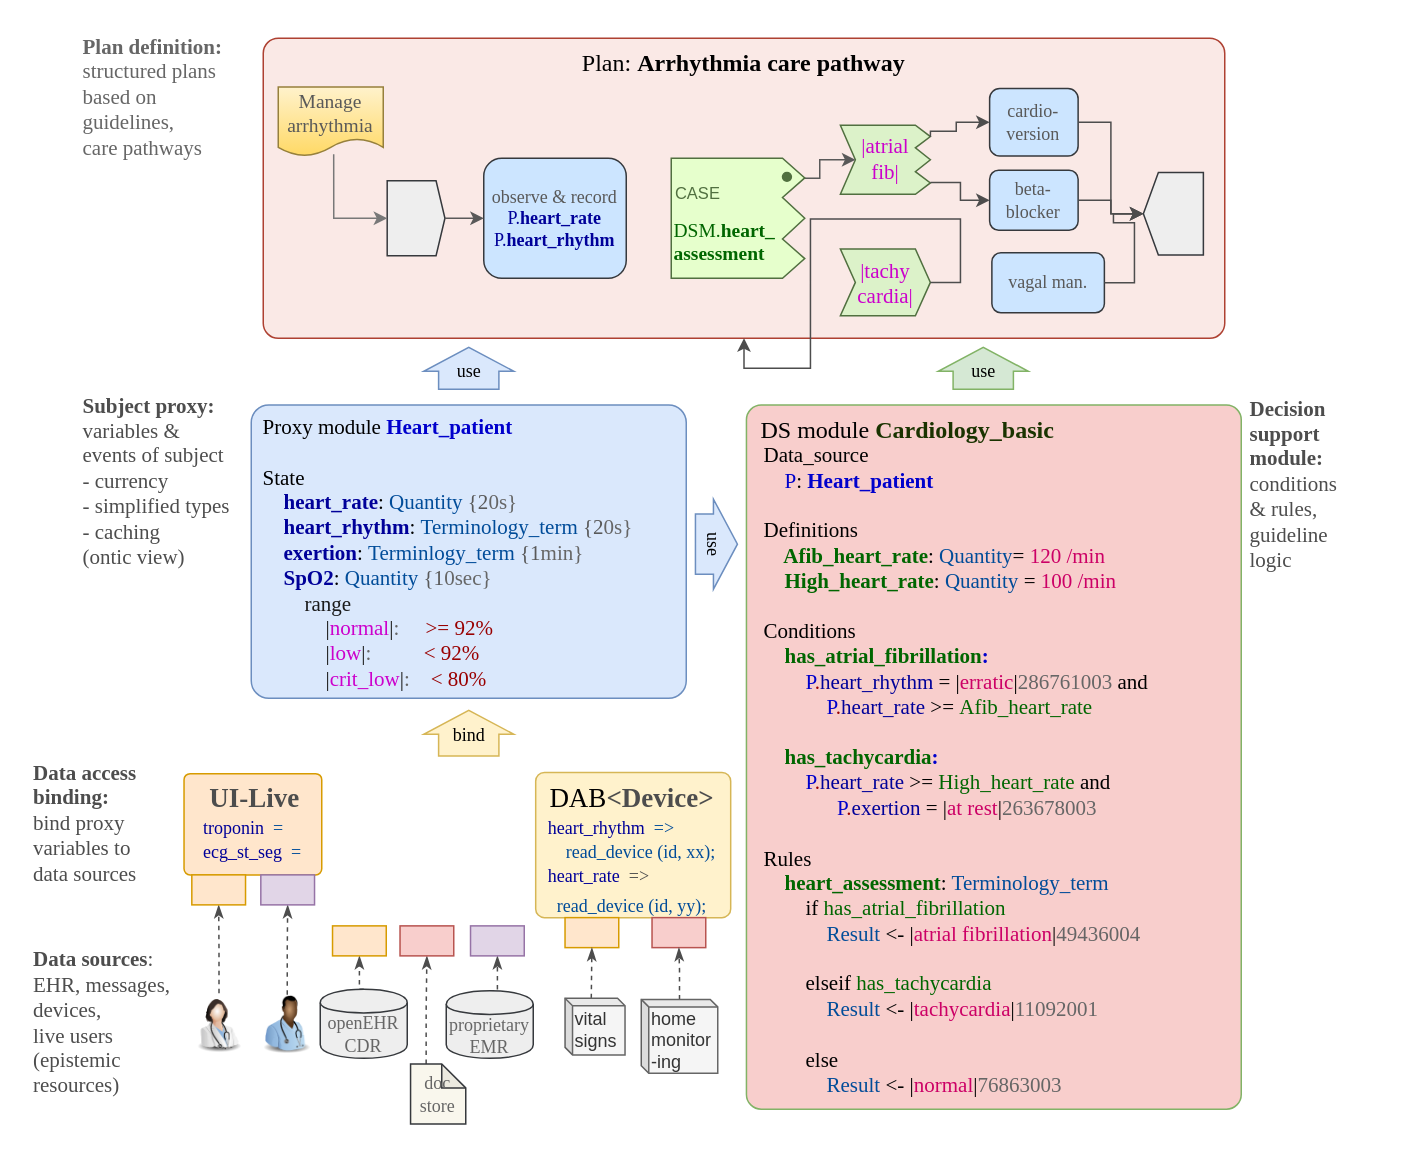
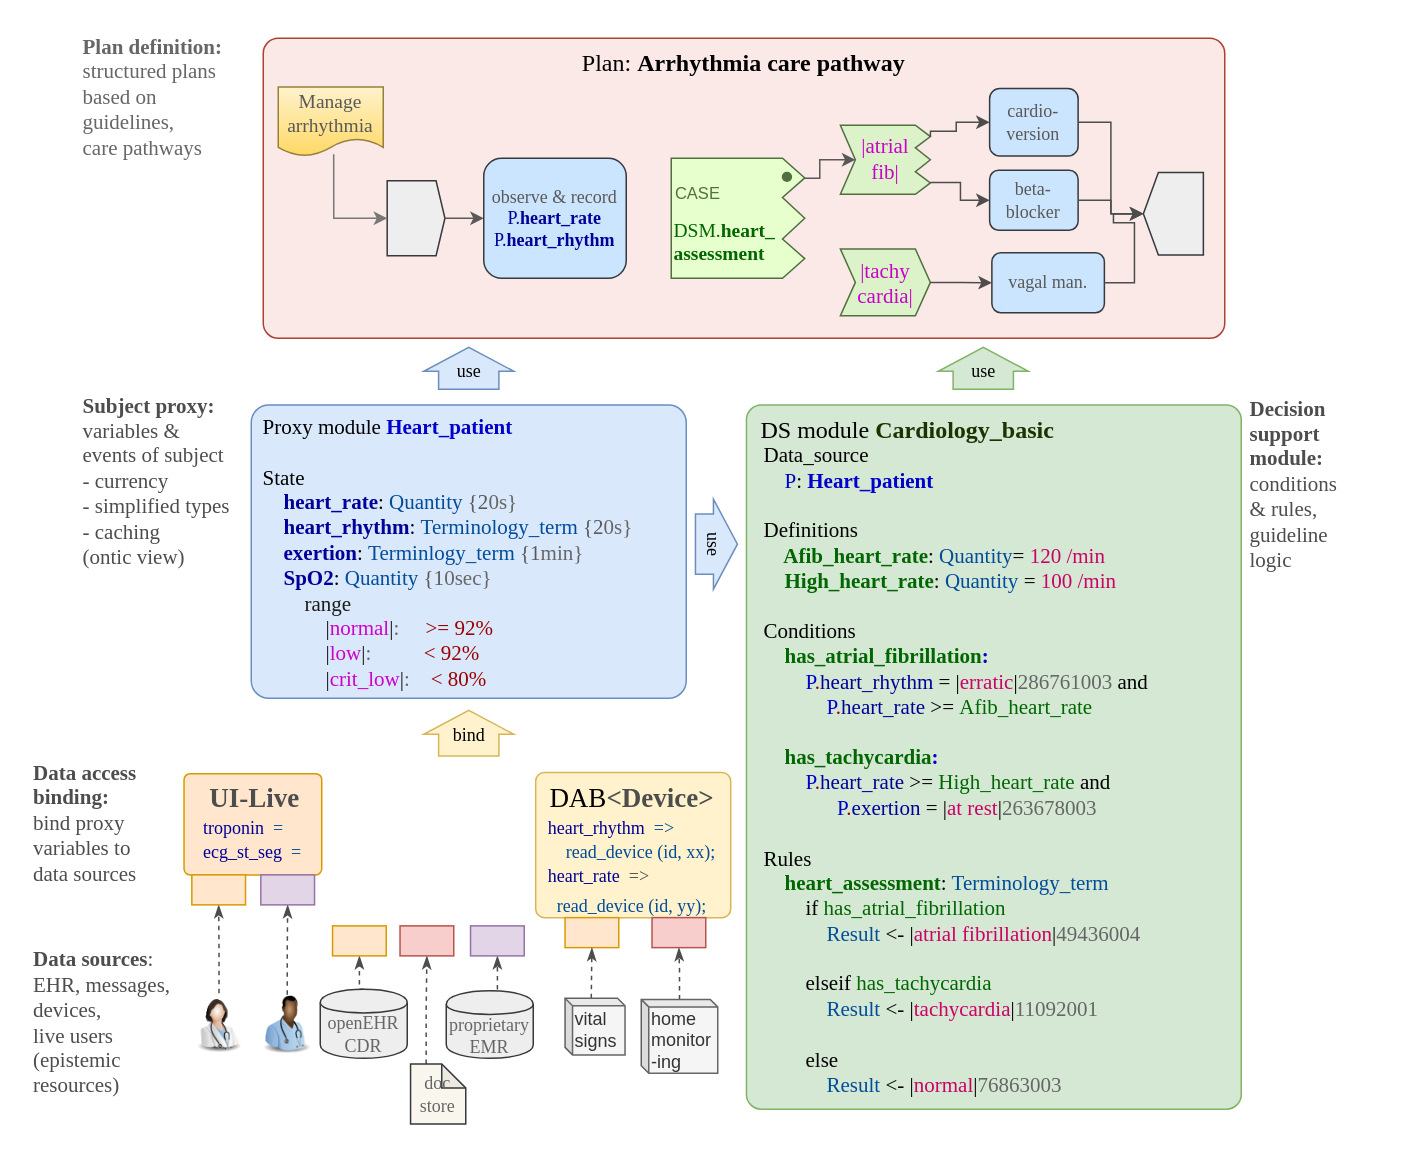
edge "|tachycardia|" -> "Plan: Arrhythmia care pathway": now "|tachycardia|" -> "vagal man."
node "DS module Cardiology_basic": fillcolor #f8cecc -> #d5e8d4
